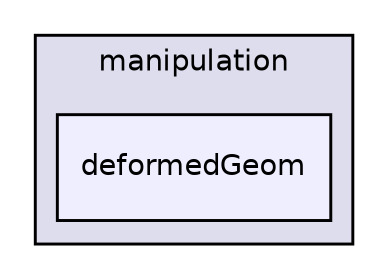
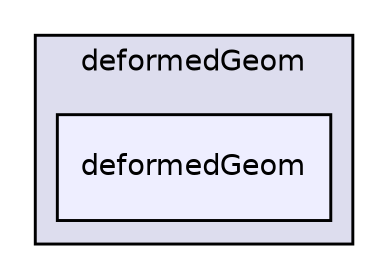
cluster "manipulation": label "manipulation" -> "deformedGeom"
